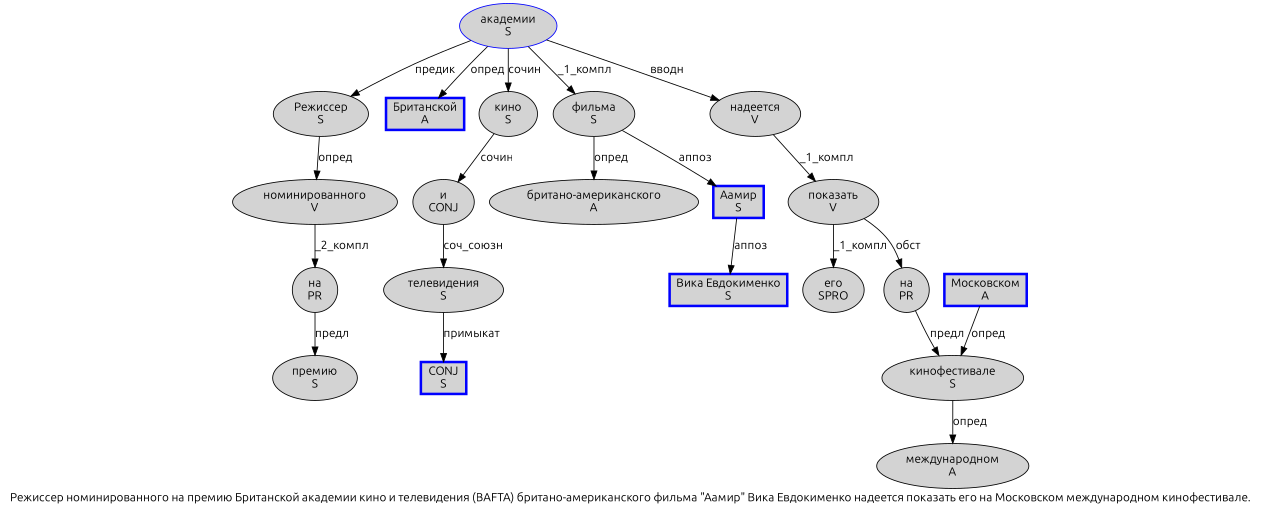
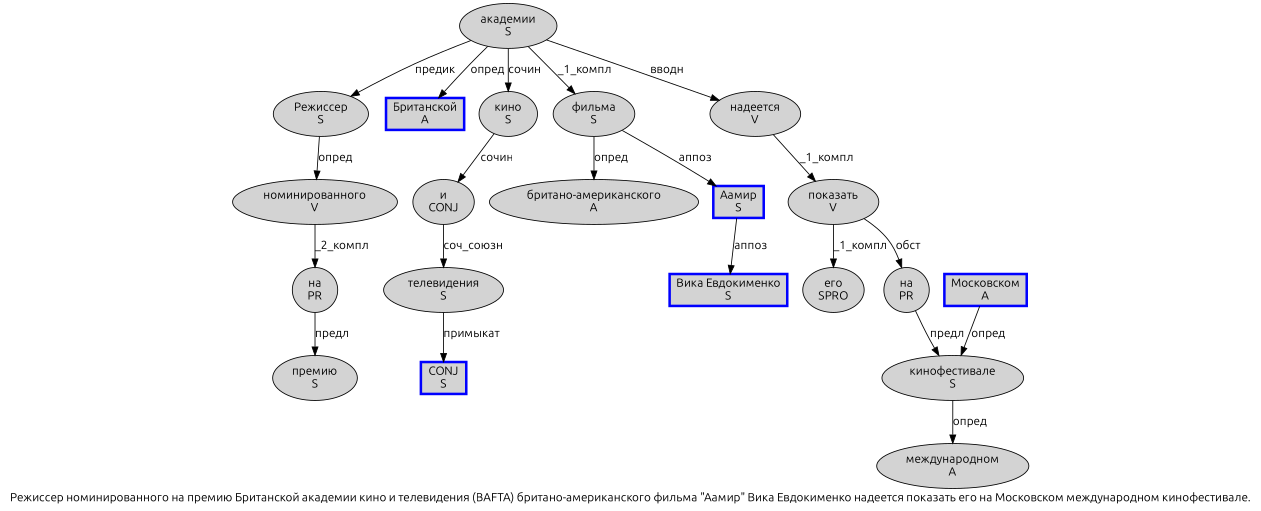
node "академии S": color blue -> black
